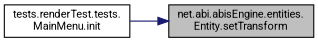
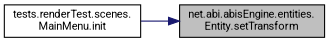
node "tests.renderTest.tests. MainMenu.init": label "tests.renderTest.tests. MainMenu.init" -> "tests.renderTest.scenes. MainMenu.init"
